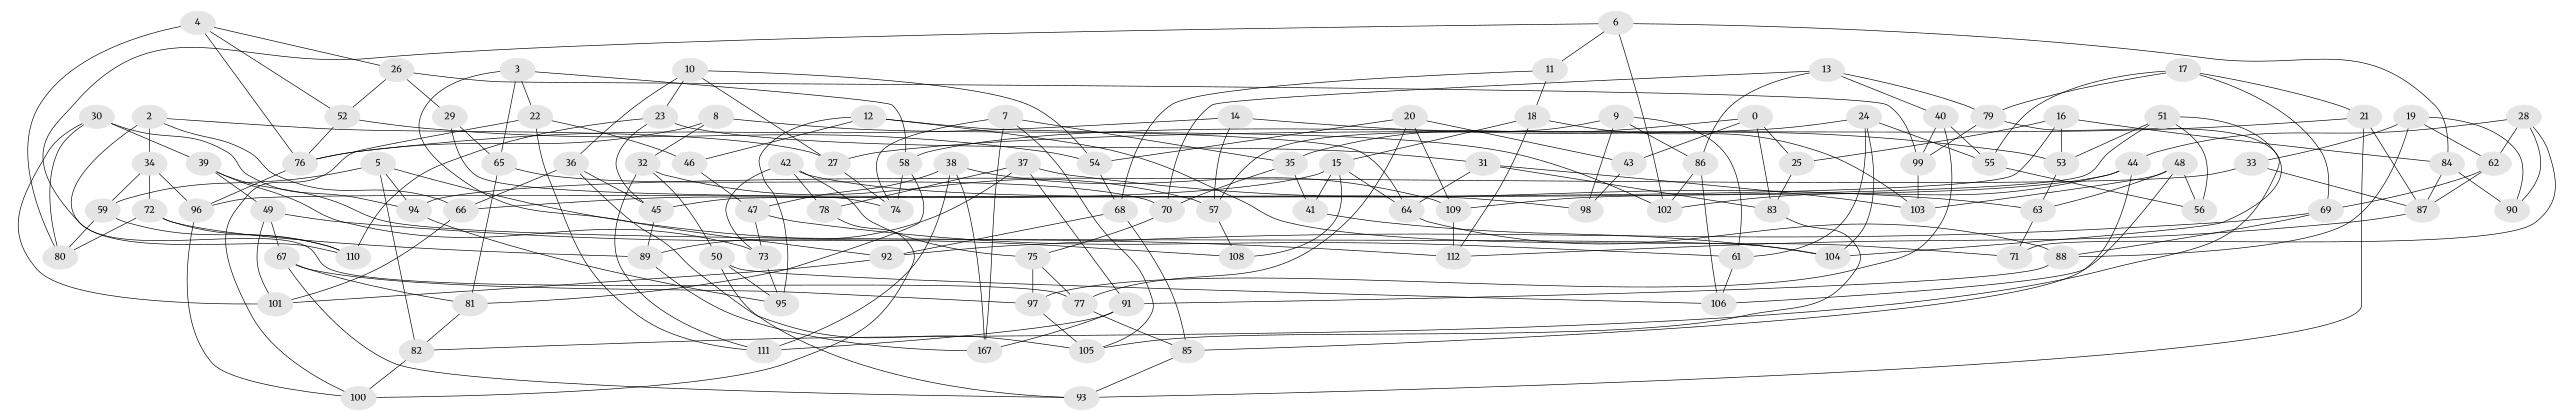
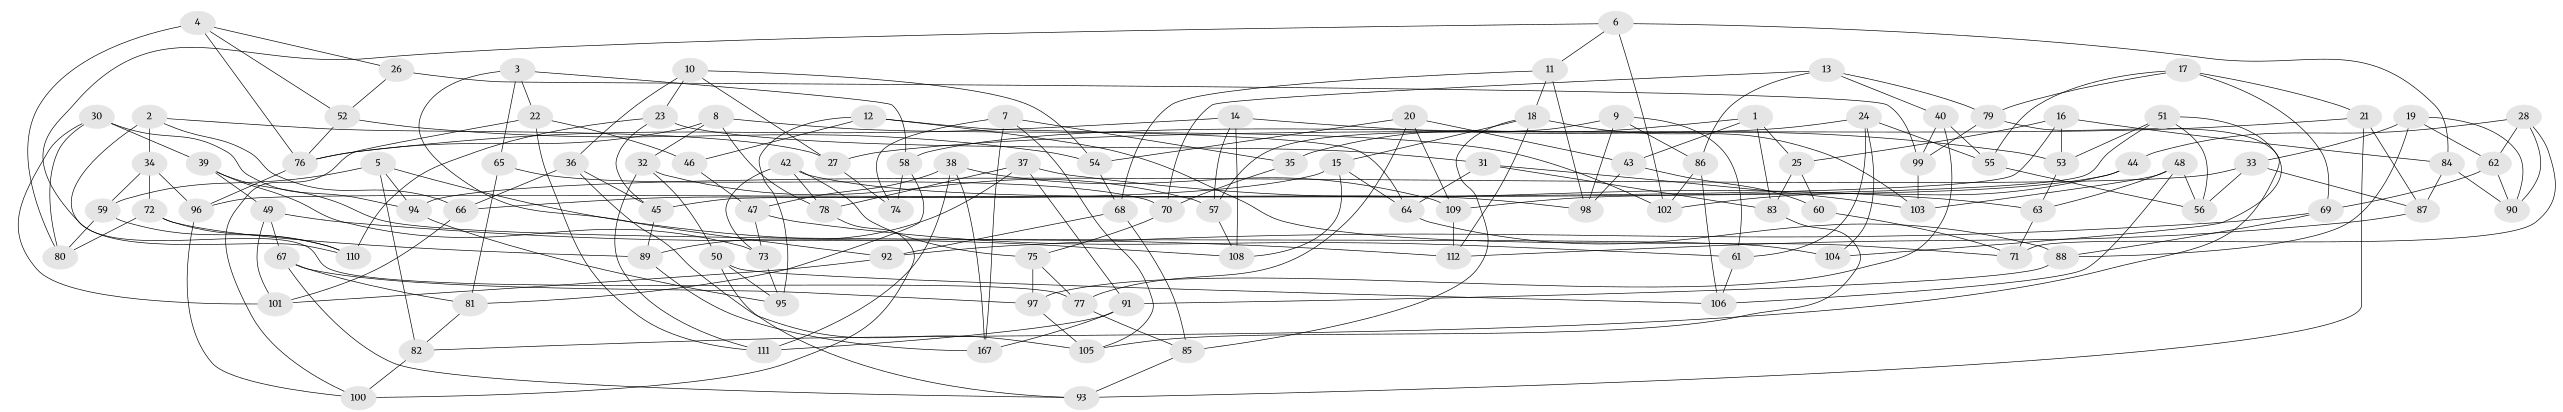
node "29": removed
node "0": label "0" -> "1"
edge "11" -- "98": added
edge "8" -- "78": added
edge "14" -- "108": added
edge "33" -- "56": added
edge "62" -- "87": now "62" -- "90"
node "41": removed
node "60": added
edge "44" -- "85": now "18" -- "85"
